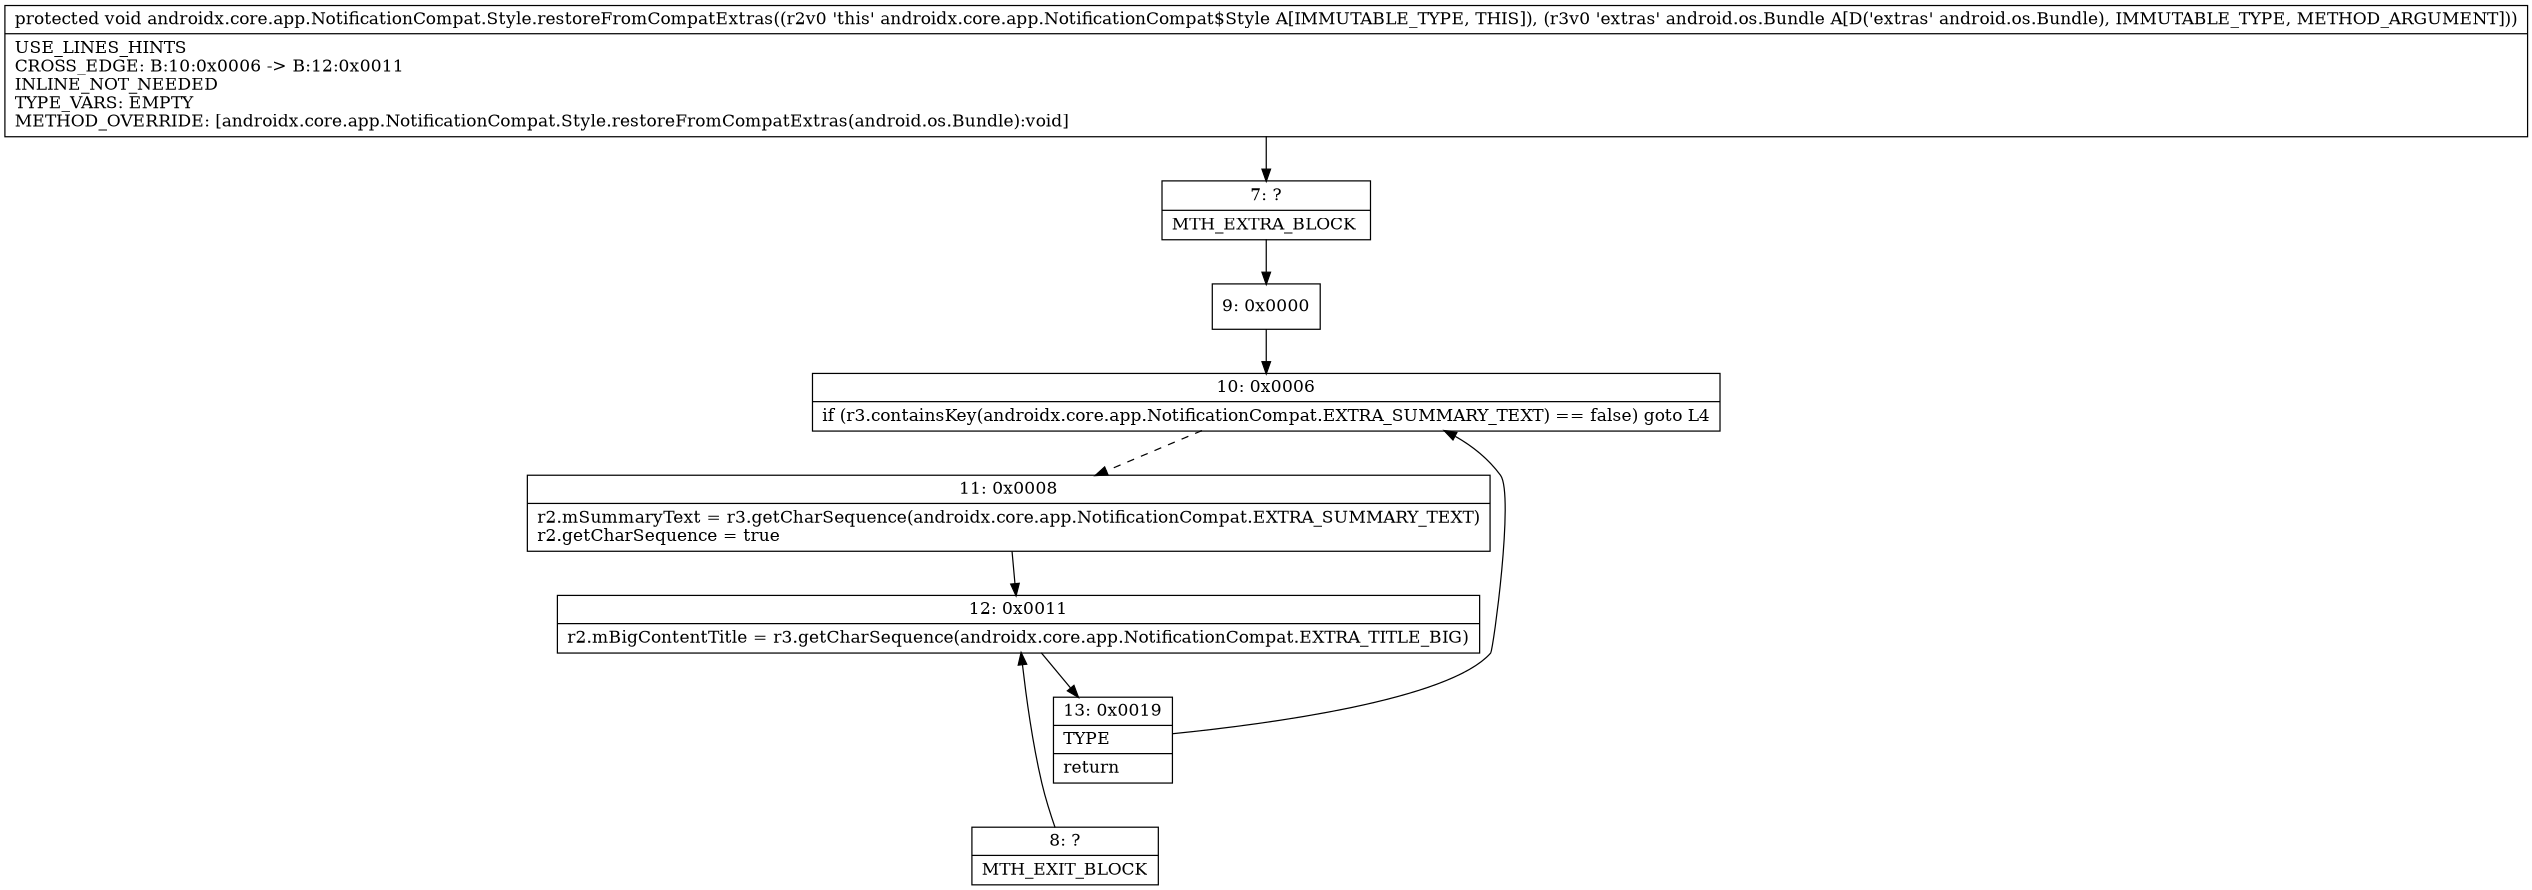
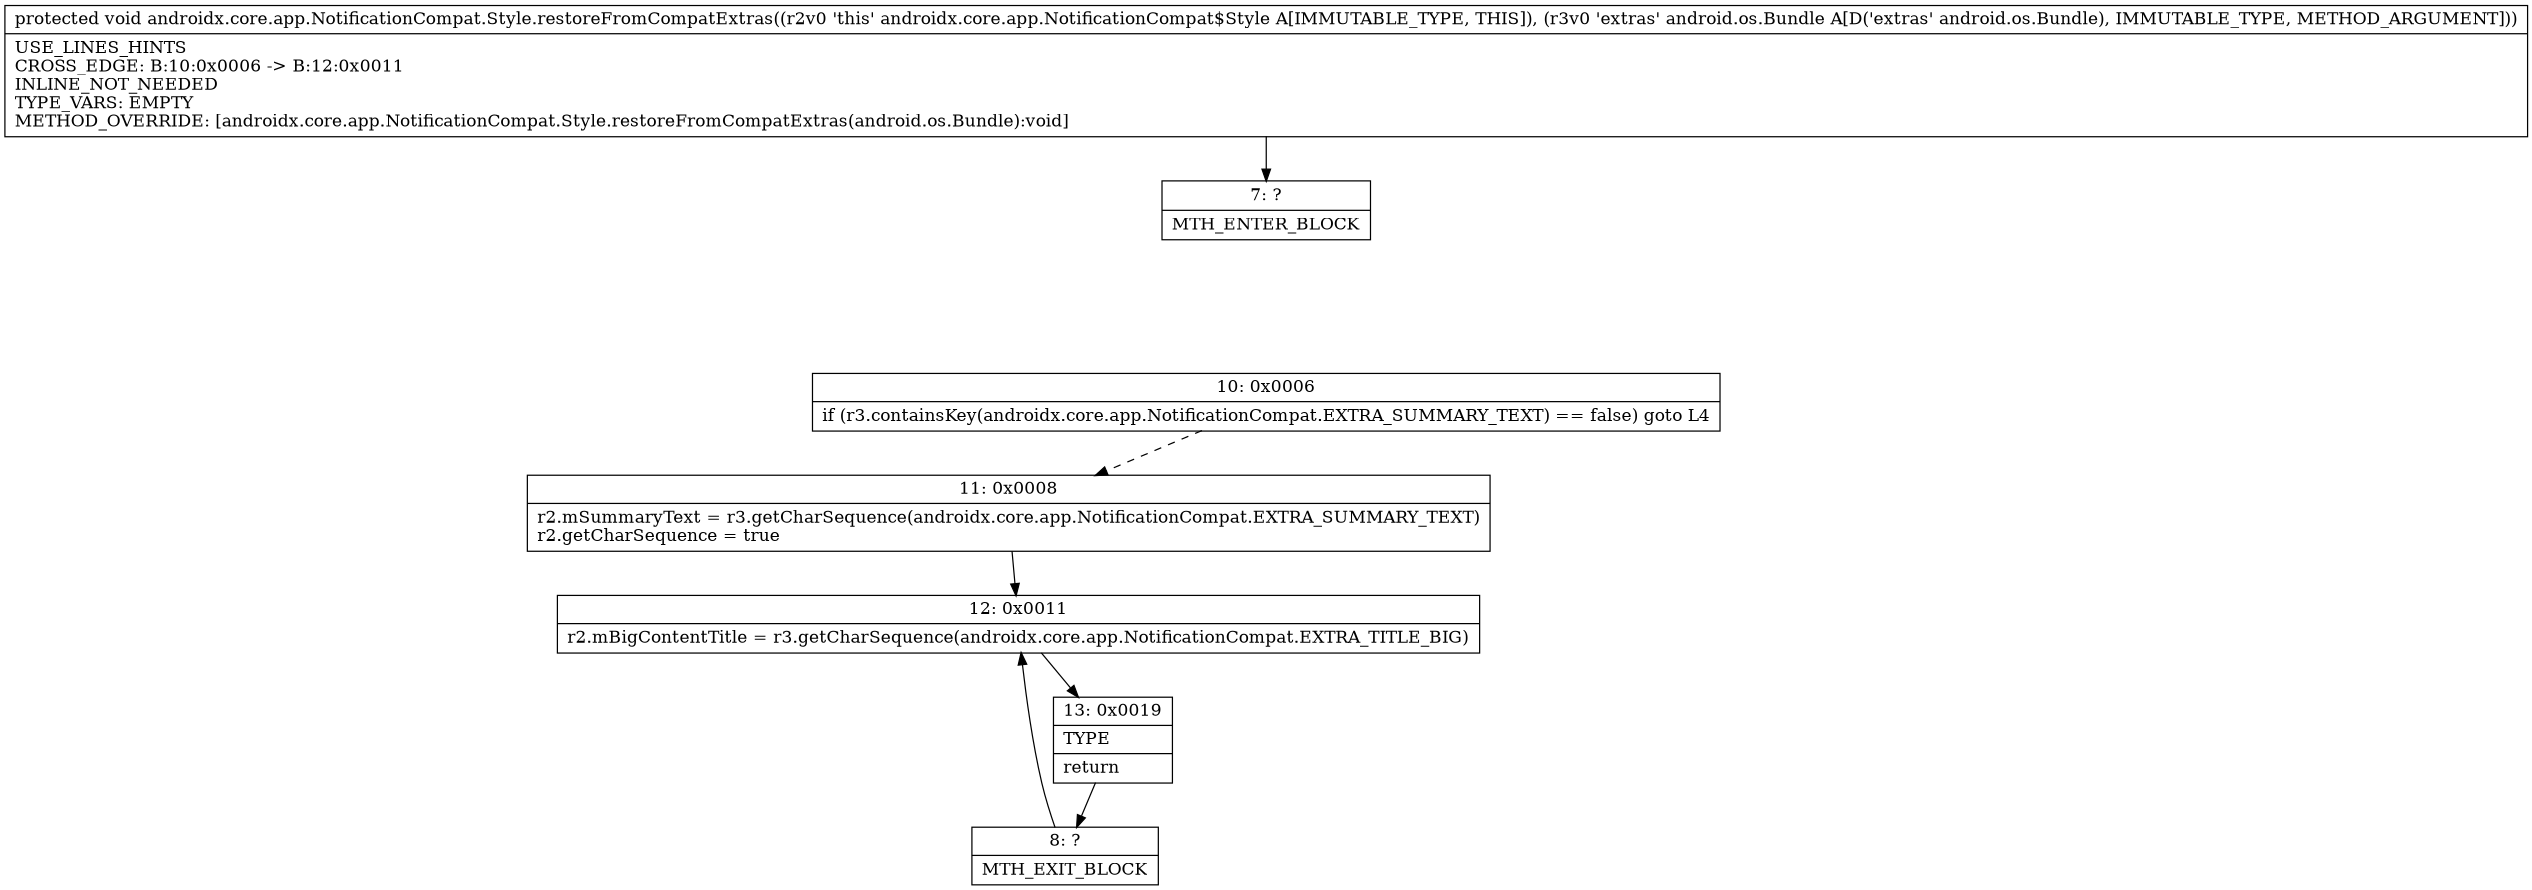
node "7: ?": text "MTH_EXTRA_BLOCK" -> "MTH_ENTER_BLOCK"
node "9: 0x0000": removed
edge "13: 0x0019" -> "10: 0x0006": now "13: 0x0019" -> "8: ?"
